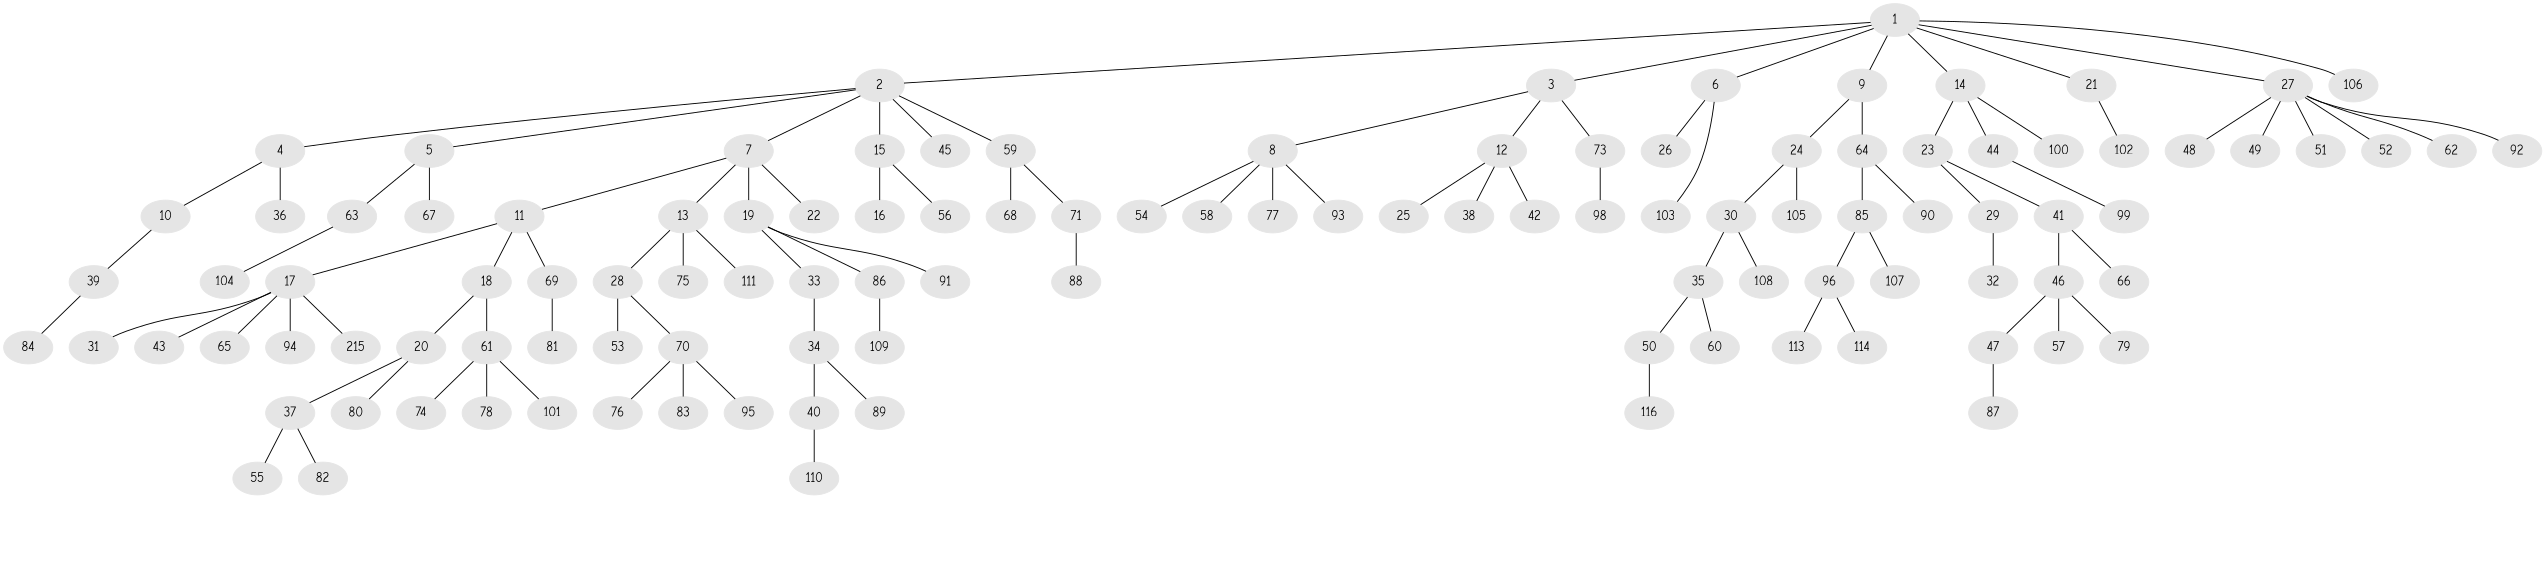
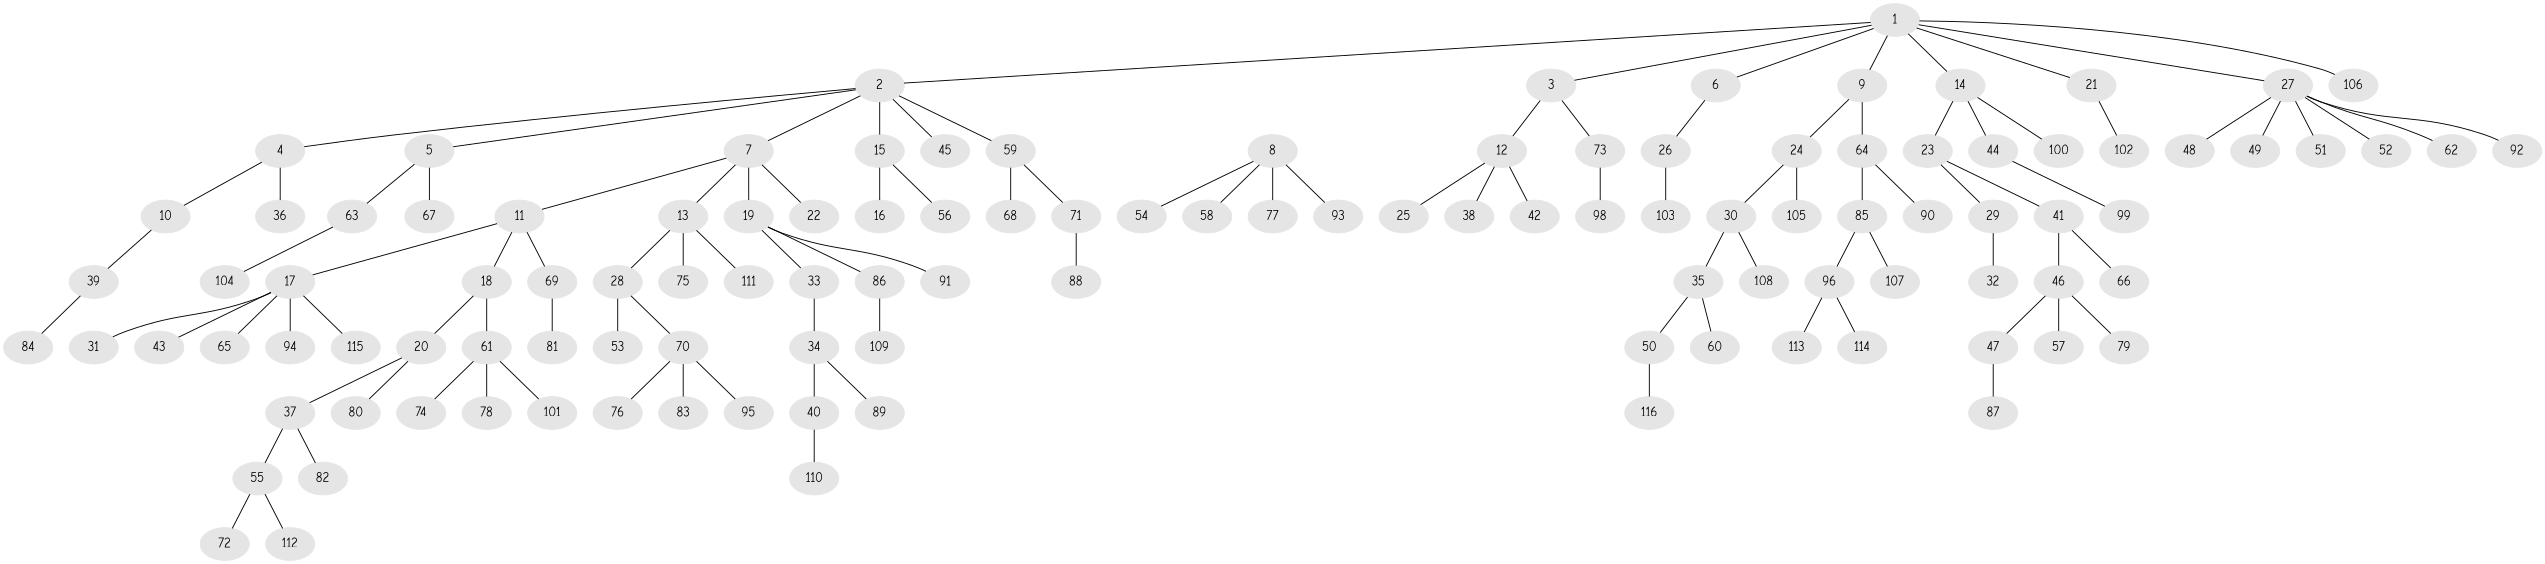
edge "3" -- "8": removed
edge "6" -- "103": now "26" -- "103"
node "215": label "215" -> "115"
node "72": added
node "112": added
